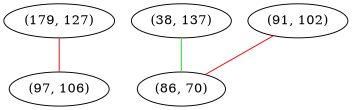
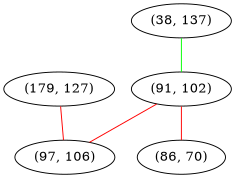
edge "(38, 137)" -- "(86, 70)": now "(38, 137)" -- "(91, 102)"
edge "(91, 102)" -- "(97, 106)": added
